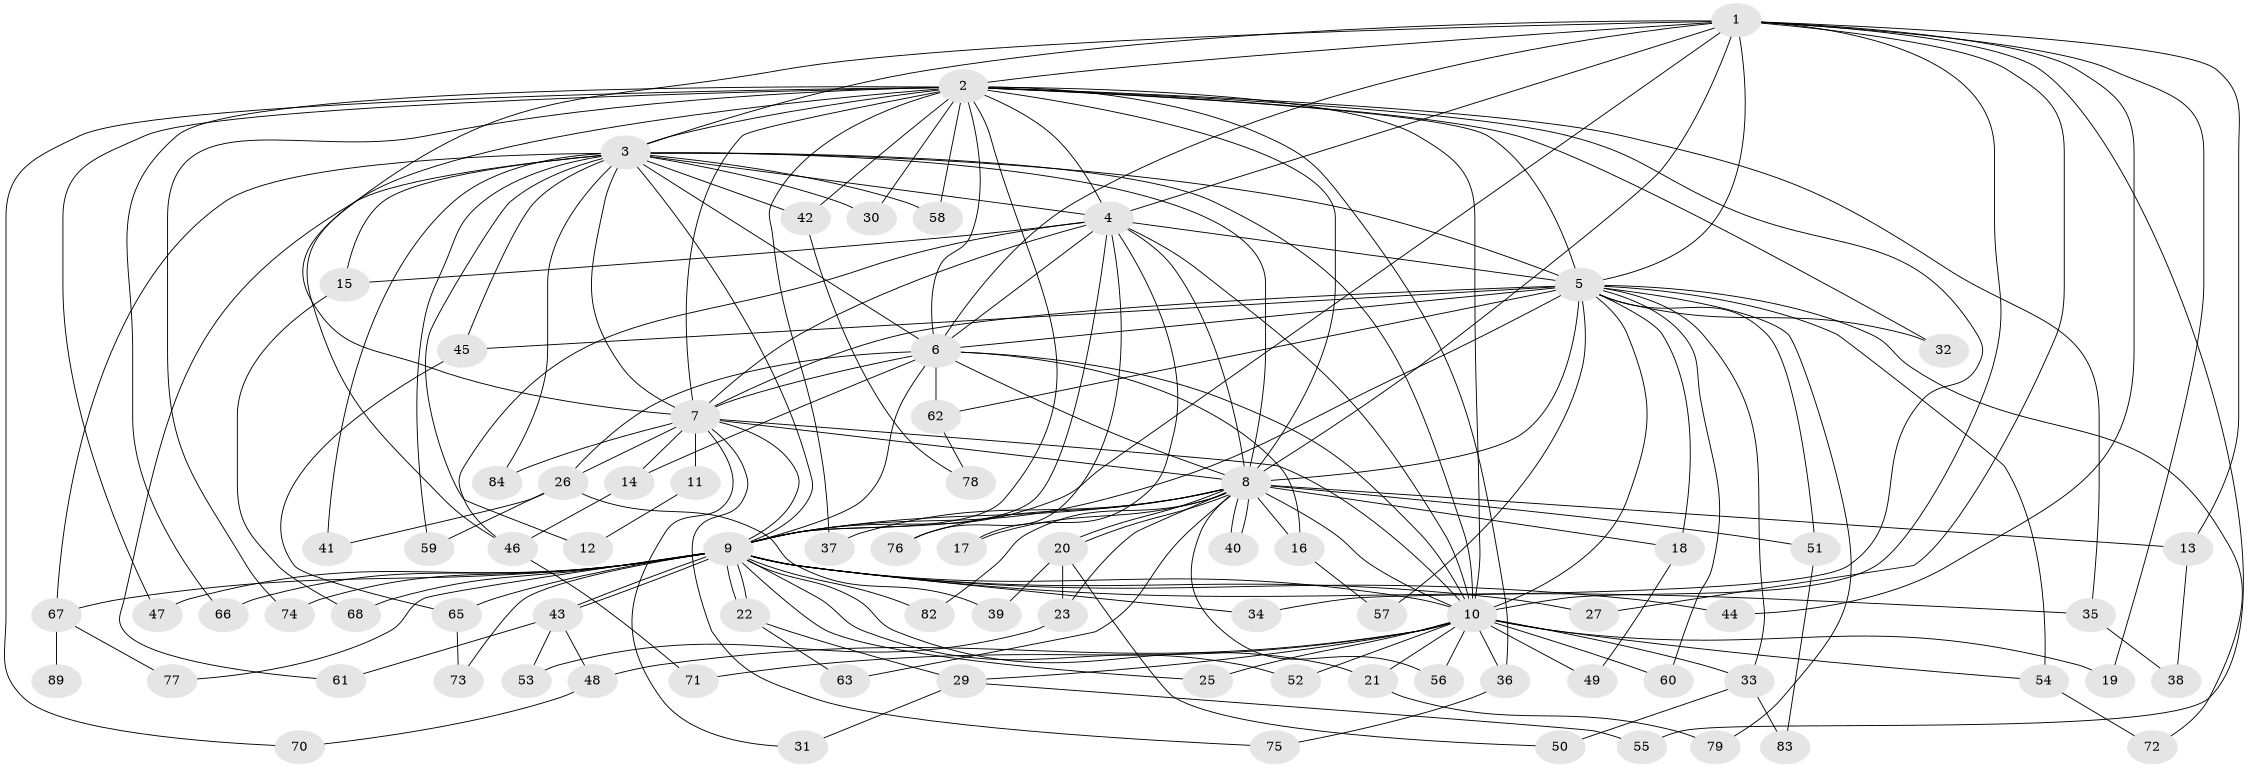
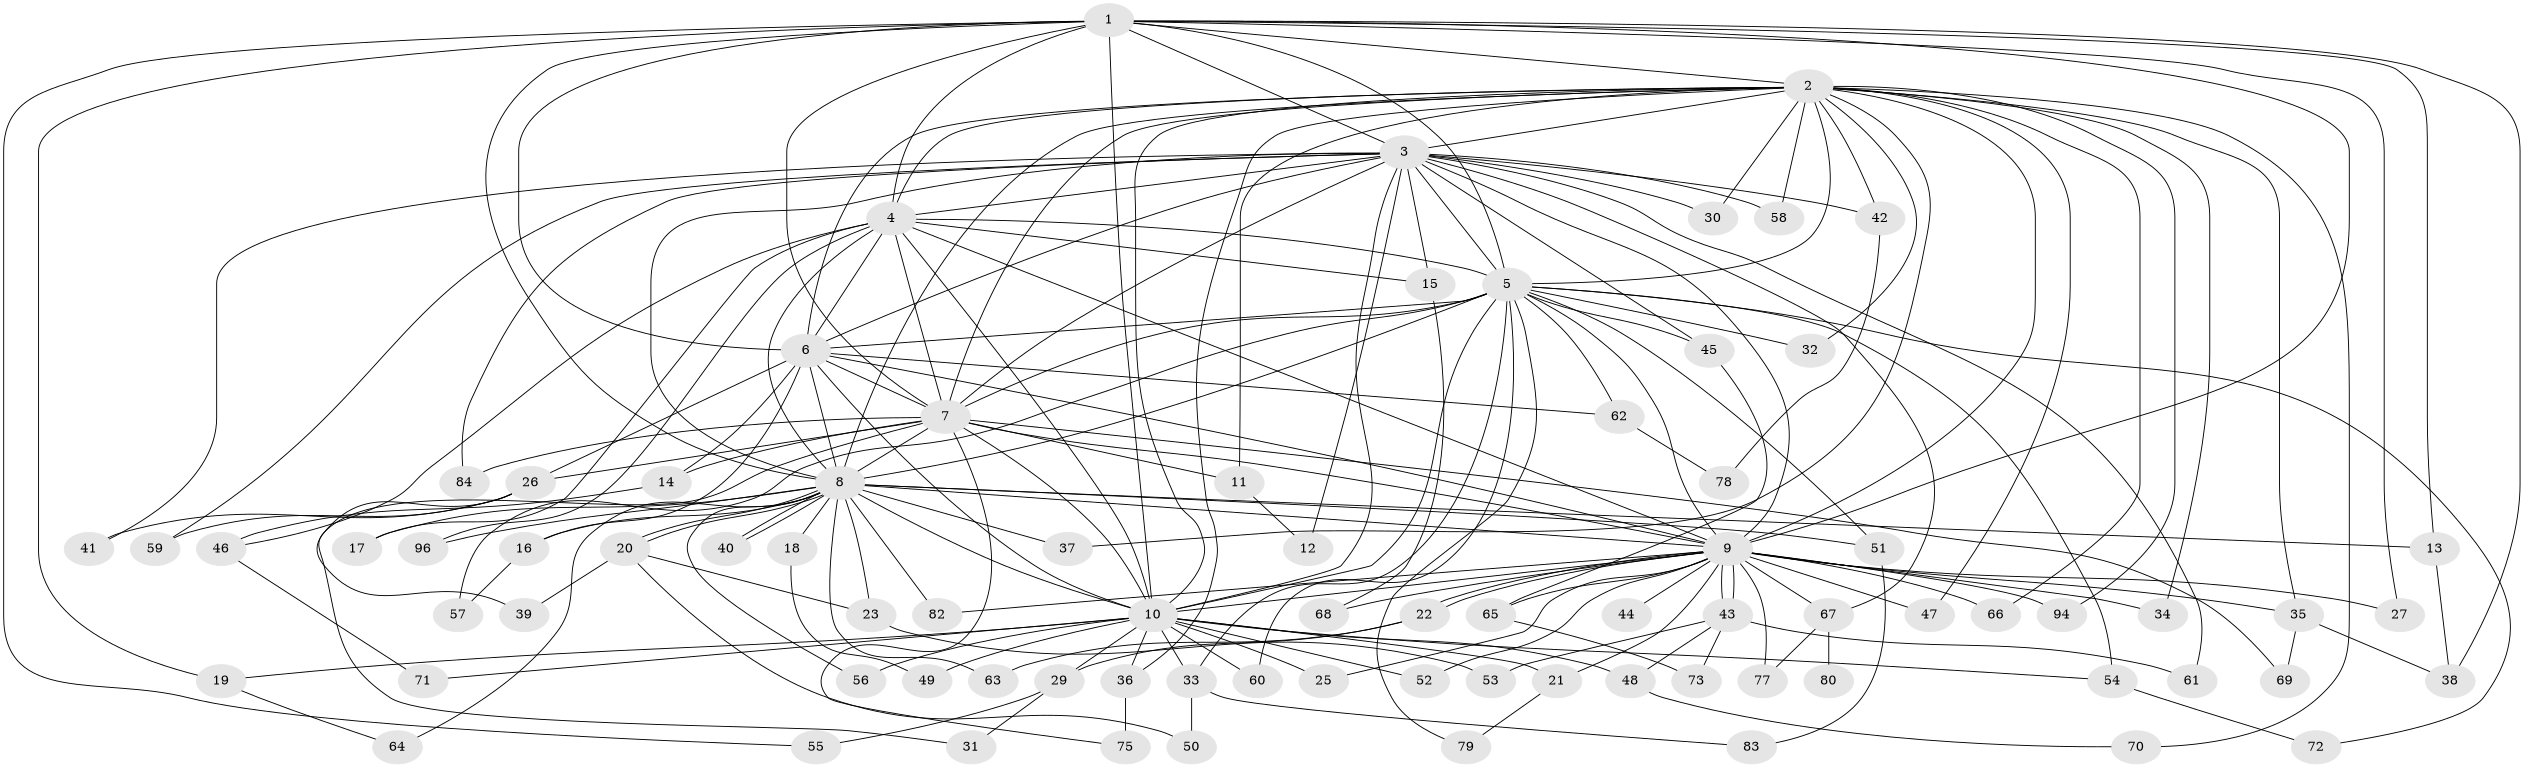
edge "2" -- "46": now "2" -- "11"
edge "1" -- "44": now "1" -- "38"
edge "5" -- "18": removed
node "76": label "76" -> "96"
edge "9" -- "73": now "43" -- "73"
node "74": label "74" -> "94"
node "89": label "89" -> "80"
node "69": added
node "64": added
